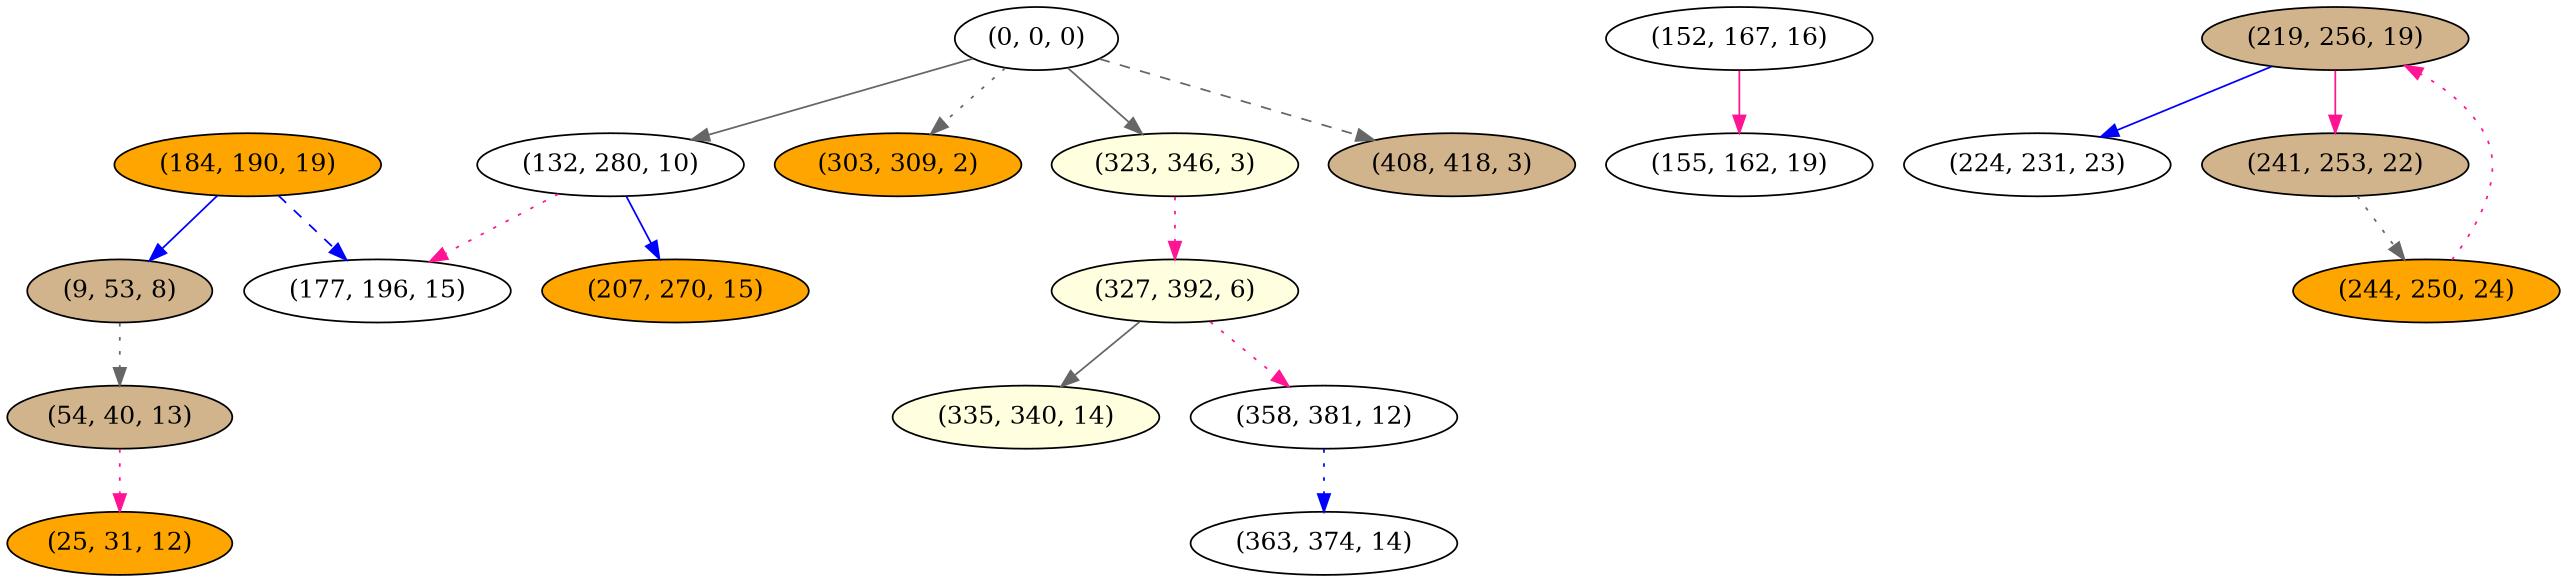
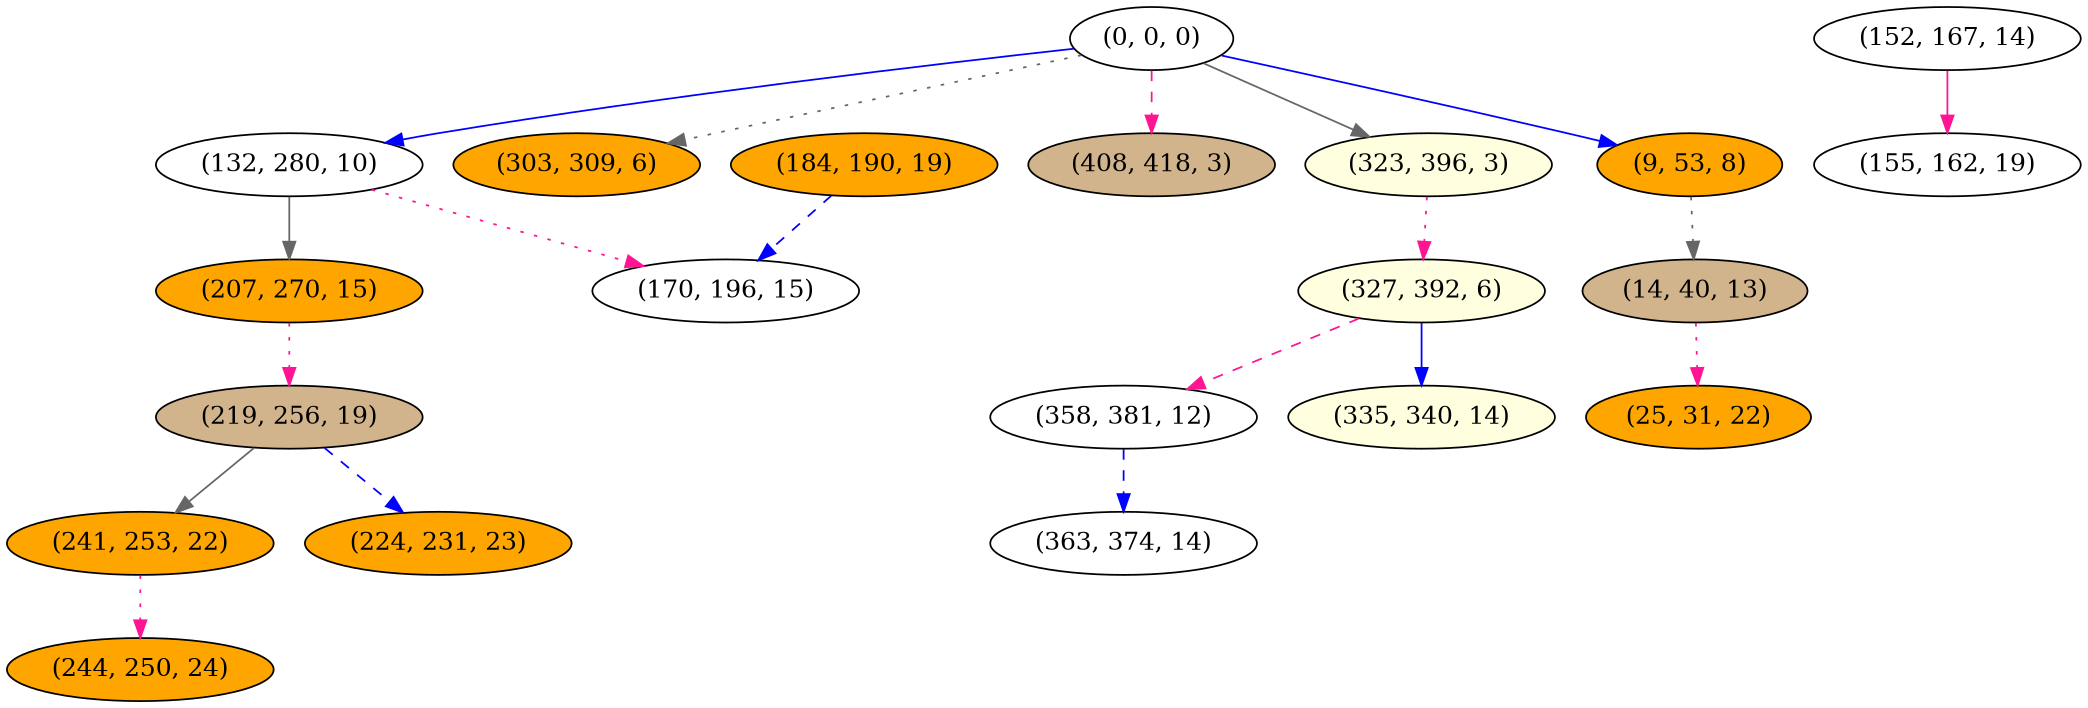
node "(152, 167, 16)": label "(152, 167, 16)" -> "(152, 167, 14)"
edge "(219, 256, 19)" -> "(241, 253, 22)": color deeppink -> gray40
edge "(0, 0, 0)" -> "(132, 280, 10)": color gray40 -> blue
edge "(0, 0, 0)" -> "(408, 418, 3)": color gray40 -> deeppink
edge "(219, 256, 19)" -> "(224, 231, 23)": style solid -> dashed
edge "(244, 250, 24)" -> "(219, 256, 19)": now "(207, 270, 15)" -> "(219, 256, 19)"
node "(303, 309, 2)": label "(303, 309, 2)" -> "(303, 309, 6)"
node "(323, 346, 3)": label "(323, 346, 3)" -> "(323, 396, 3)"
node "(224, 231, 23)": fillcolor white -> orange
node "(241, 253, 22)": fillcolor tan -> orange
edge "(132, 280, 10)" -> "(207, 270, 15)": color blue -> gray40
edge "(241, 253, 22)" -> "(244, 250, 24)": color gray40 -> deeppink
edge "(184, 190, 19)" -> "(9, 53, 8)": now "(0, 0, 0)" -> "(9, 53, 8)"
node "(9, 53, 8)": fillcolor tan -> orange
node "(177, 196, 15)": label "(177, 196, 15)" -> "(170, 196, 15)"
edge "(327, 392, 6)" -> "(335, 340, 14)": color gray40 -> blue
edge "(327, 392, 6)" -> "(358, 381, 12)": style dotted -> dashed
node "(54, 40, 13)": label "(54, 40, 13)" -> "(14, 40, 13)"
edge "(358, 381, 12)" -> "(363, 374, 14)": style dotted -> dashed
node "(25, 31, 12)": label "(25, 31, 12)" -> "(25, 31, 22)"
